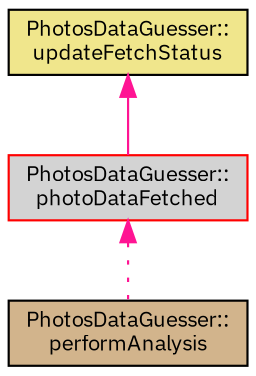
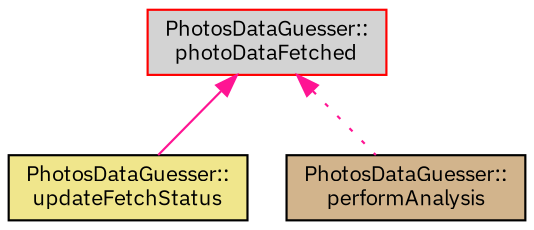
edge "PhotosDataGuesser:: photoDataFetched" -> "PhotosDataGuesser:: updateFetchStatus": reversed
